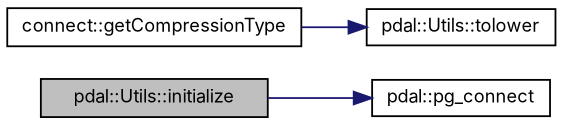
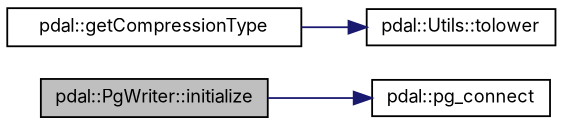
node "connect::getCompressionType": label "connect::getCompressionType" -> "pdal::getCompressionType"
node "pdal::Utils::initialize": label "pdal::Utils::initialize" -> "pdal::PgWriter::initialize"
